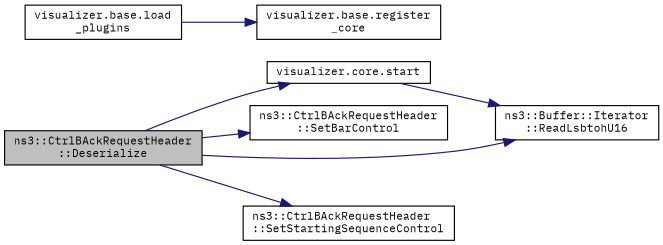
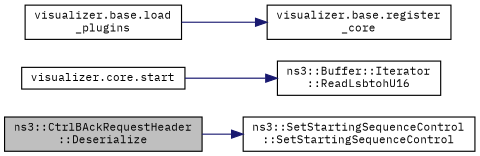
edge "ns3::CtrlBAckRequestHeader ::Deserialize" -> "visualizer.core.start": removed
node "ns3::CtrlBAckRequestHeader ::SetBarControl": removed
edge "ns3::CtrlBAckRequestHeader ::Deserialize" -> "ns3::Buffer::Iterator ::ReadLsbtohU16": removed
node "ns3::CtrlBAckRequestHeader ::SetStartingSequenceControl": label "ns3::CtrlBAckRequestHeader ::SetStartingSequenceControl" -> "ns3::SetStartingSequenceControl ::SetStartingSequenceControl"
